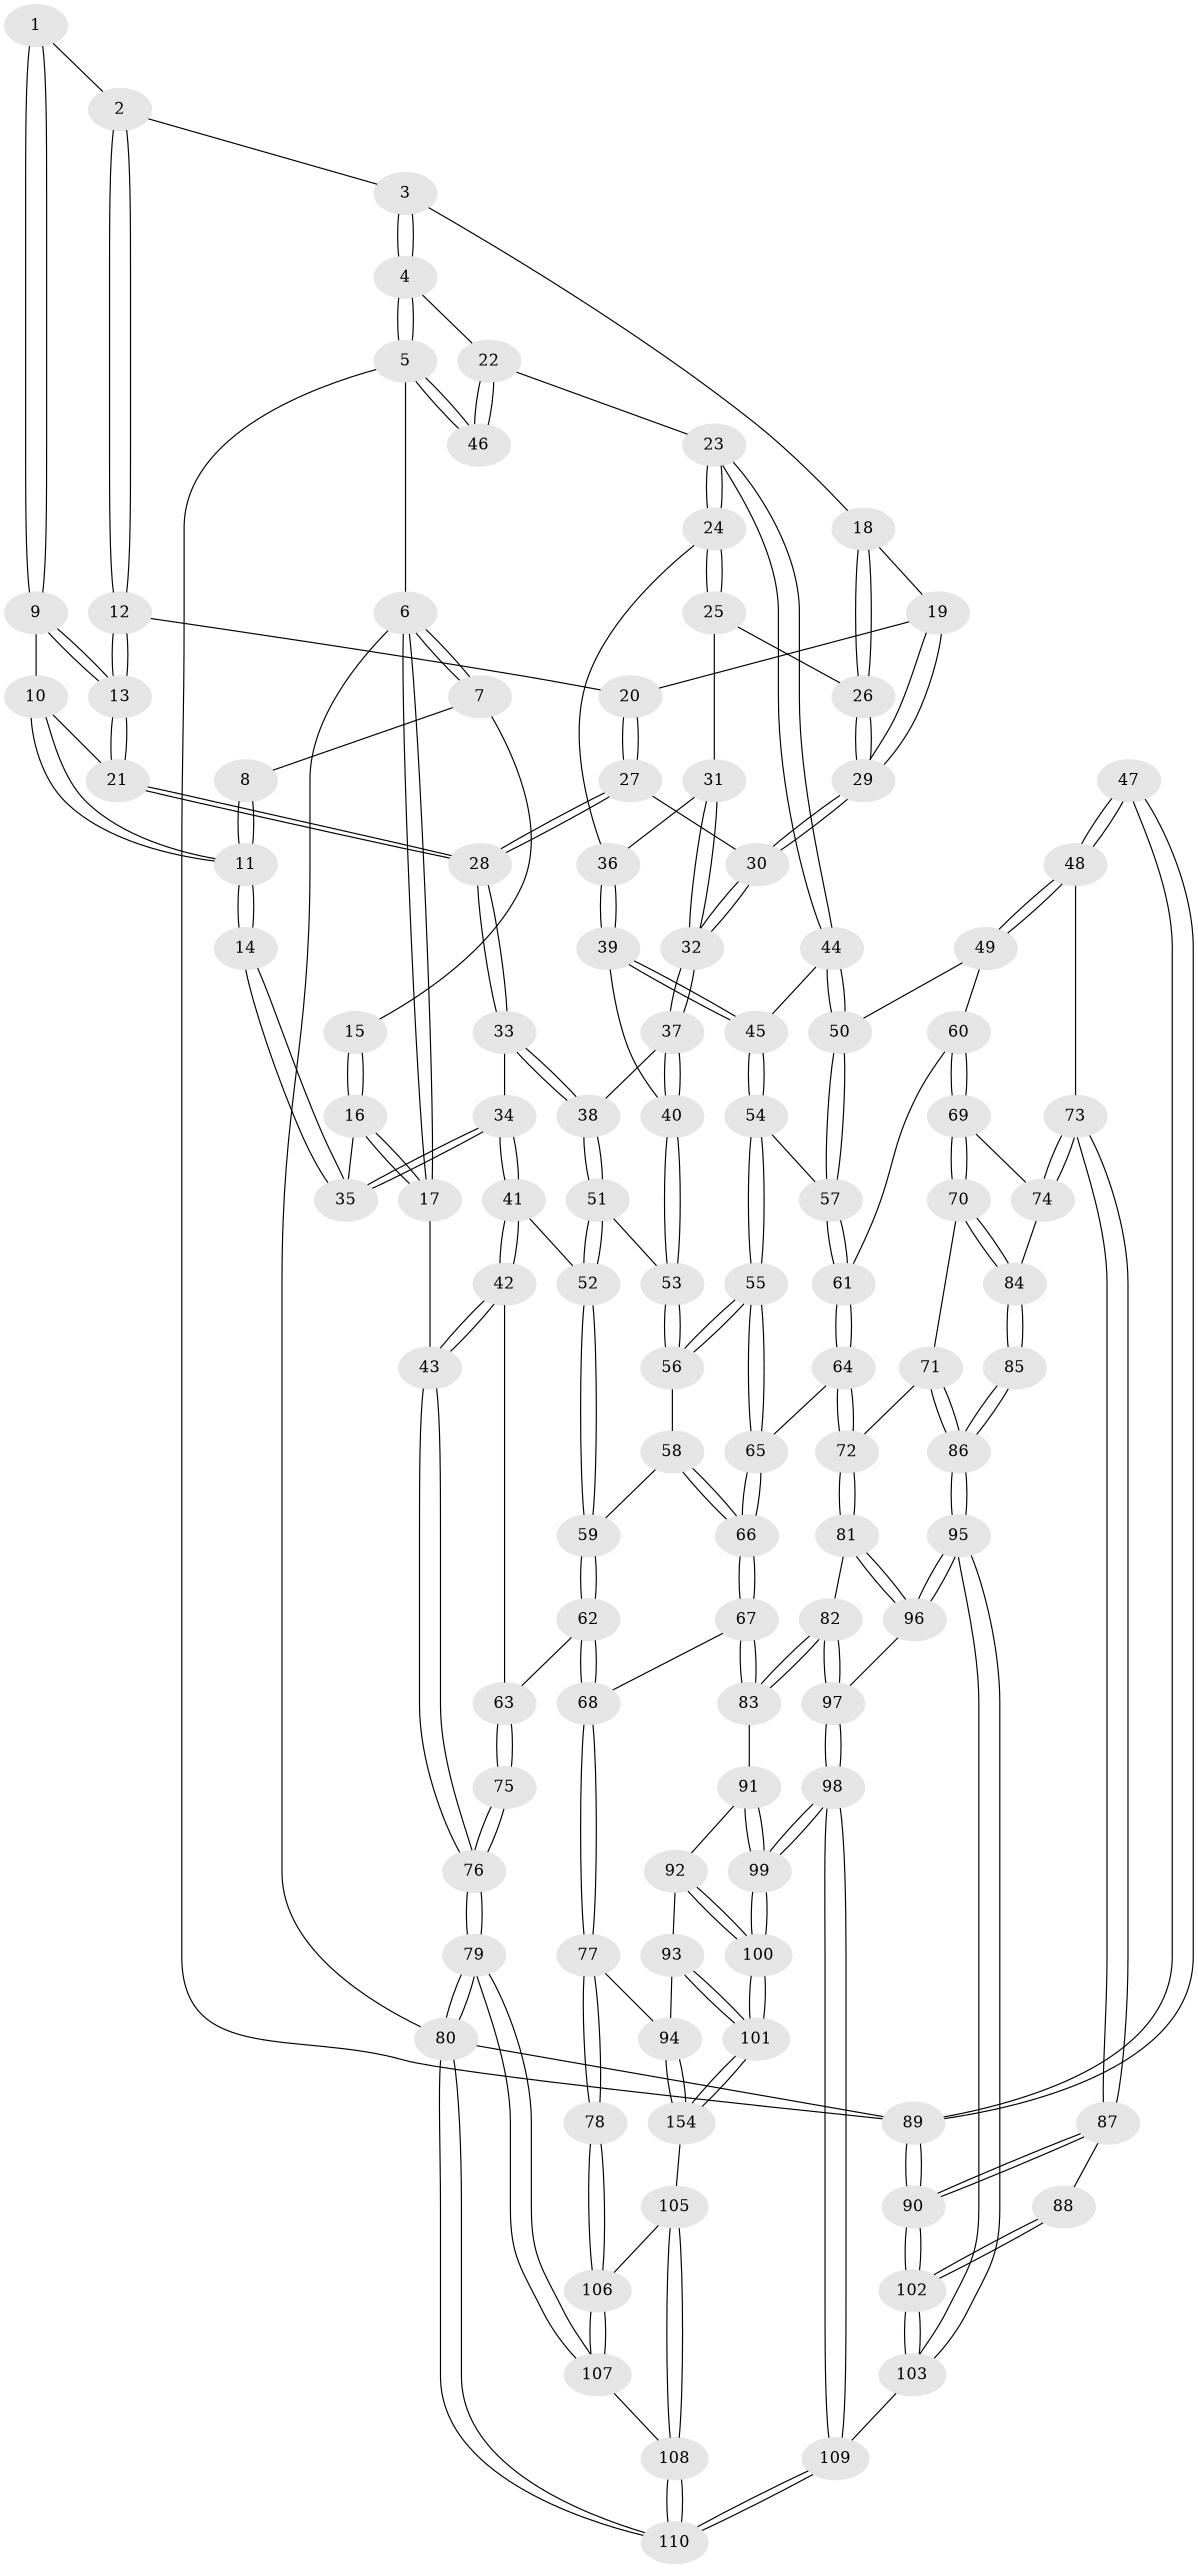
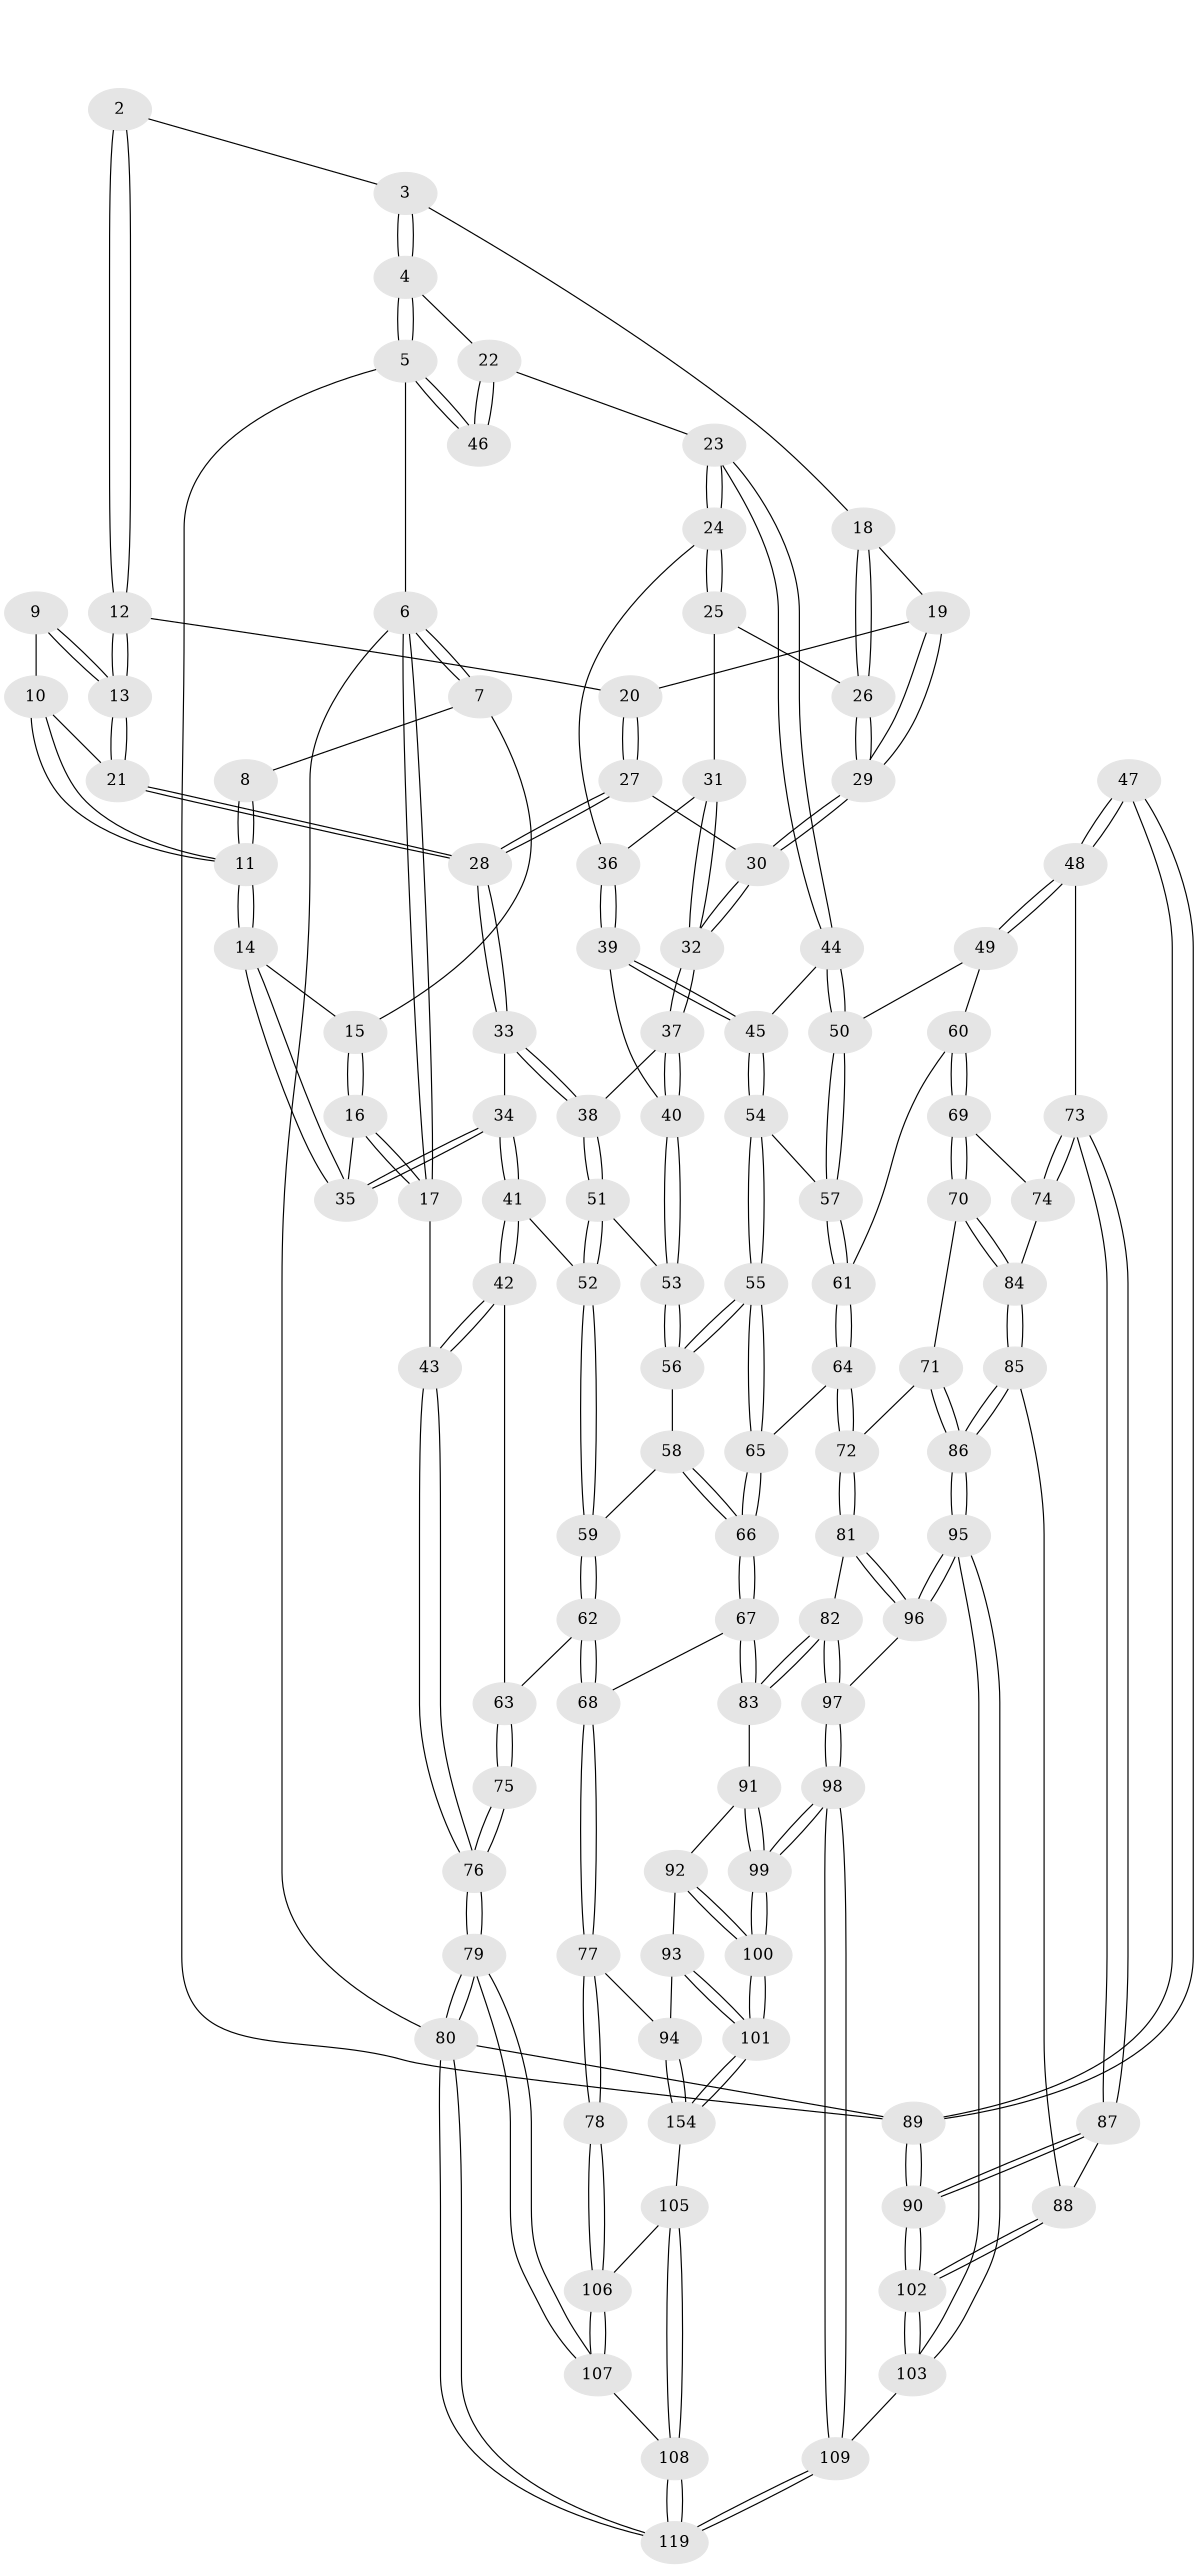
node "1": removed
edge "14" -- "15": added
edge "85" -- "88": added
node "110": label "110" -> "119"
